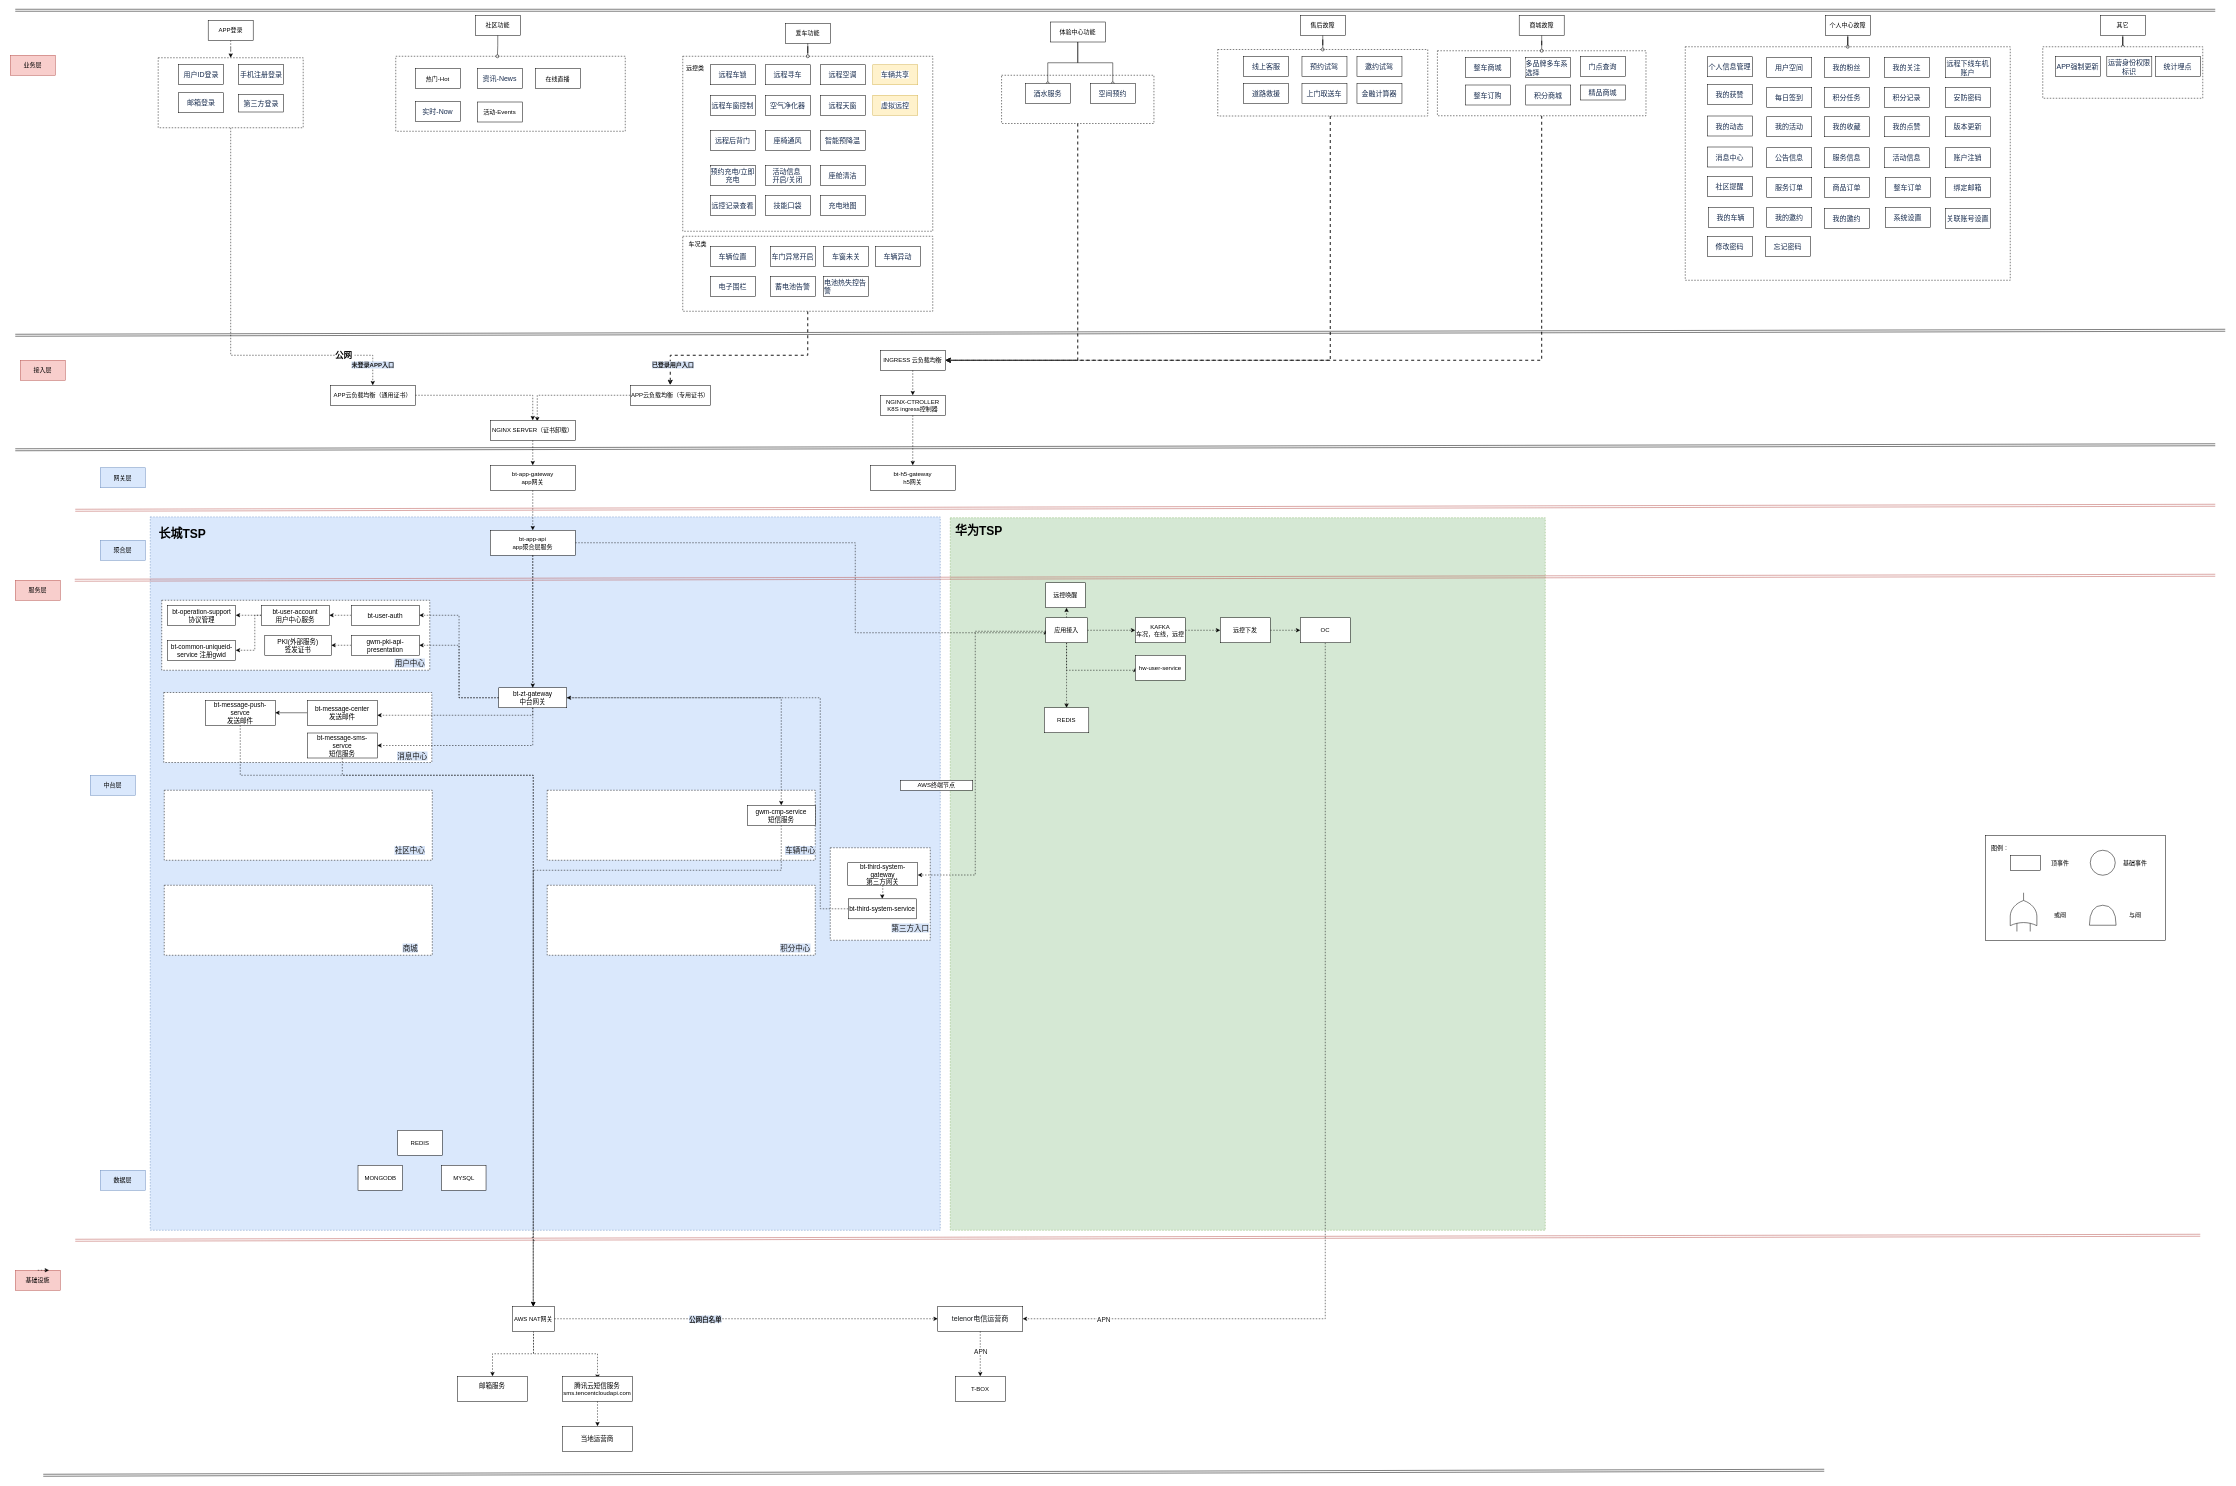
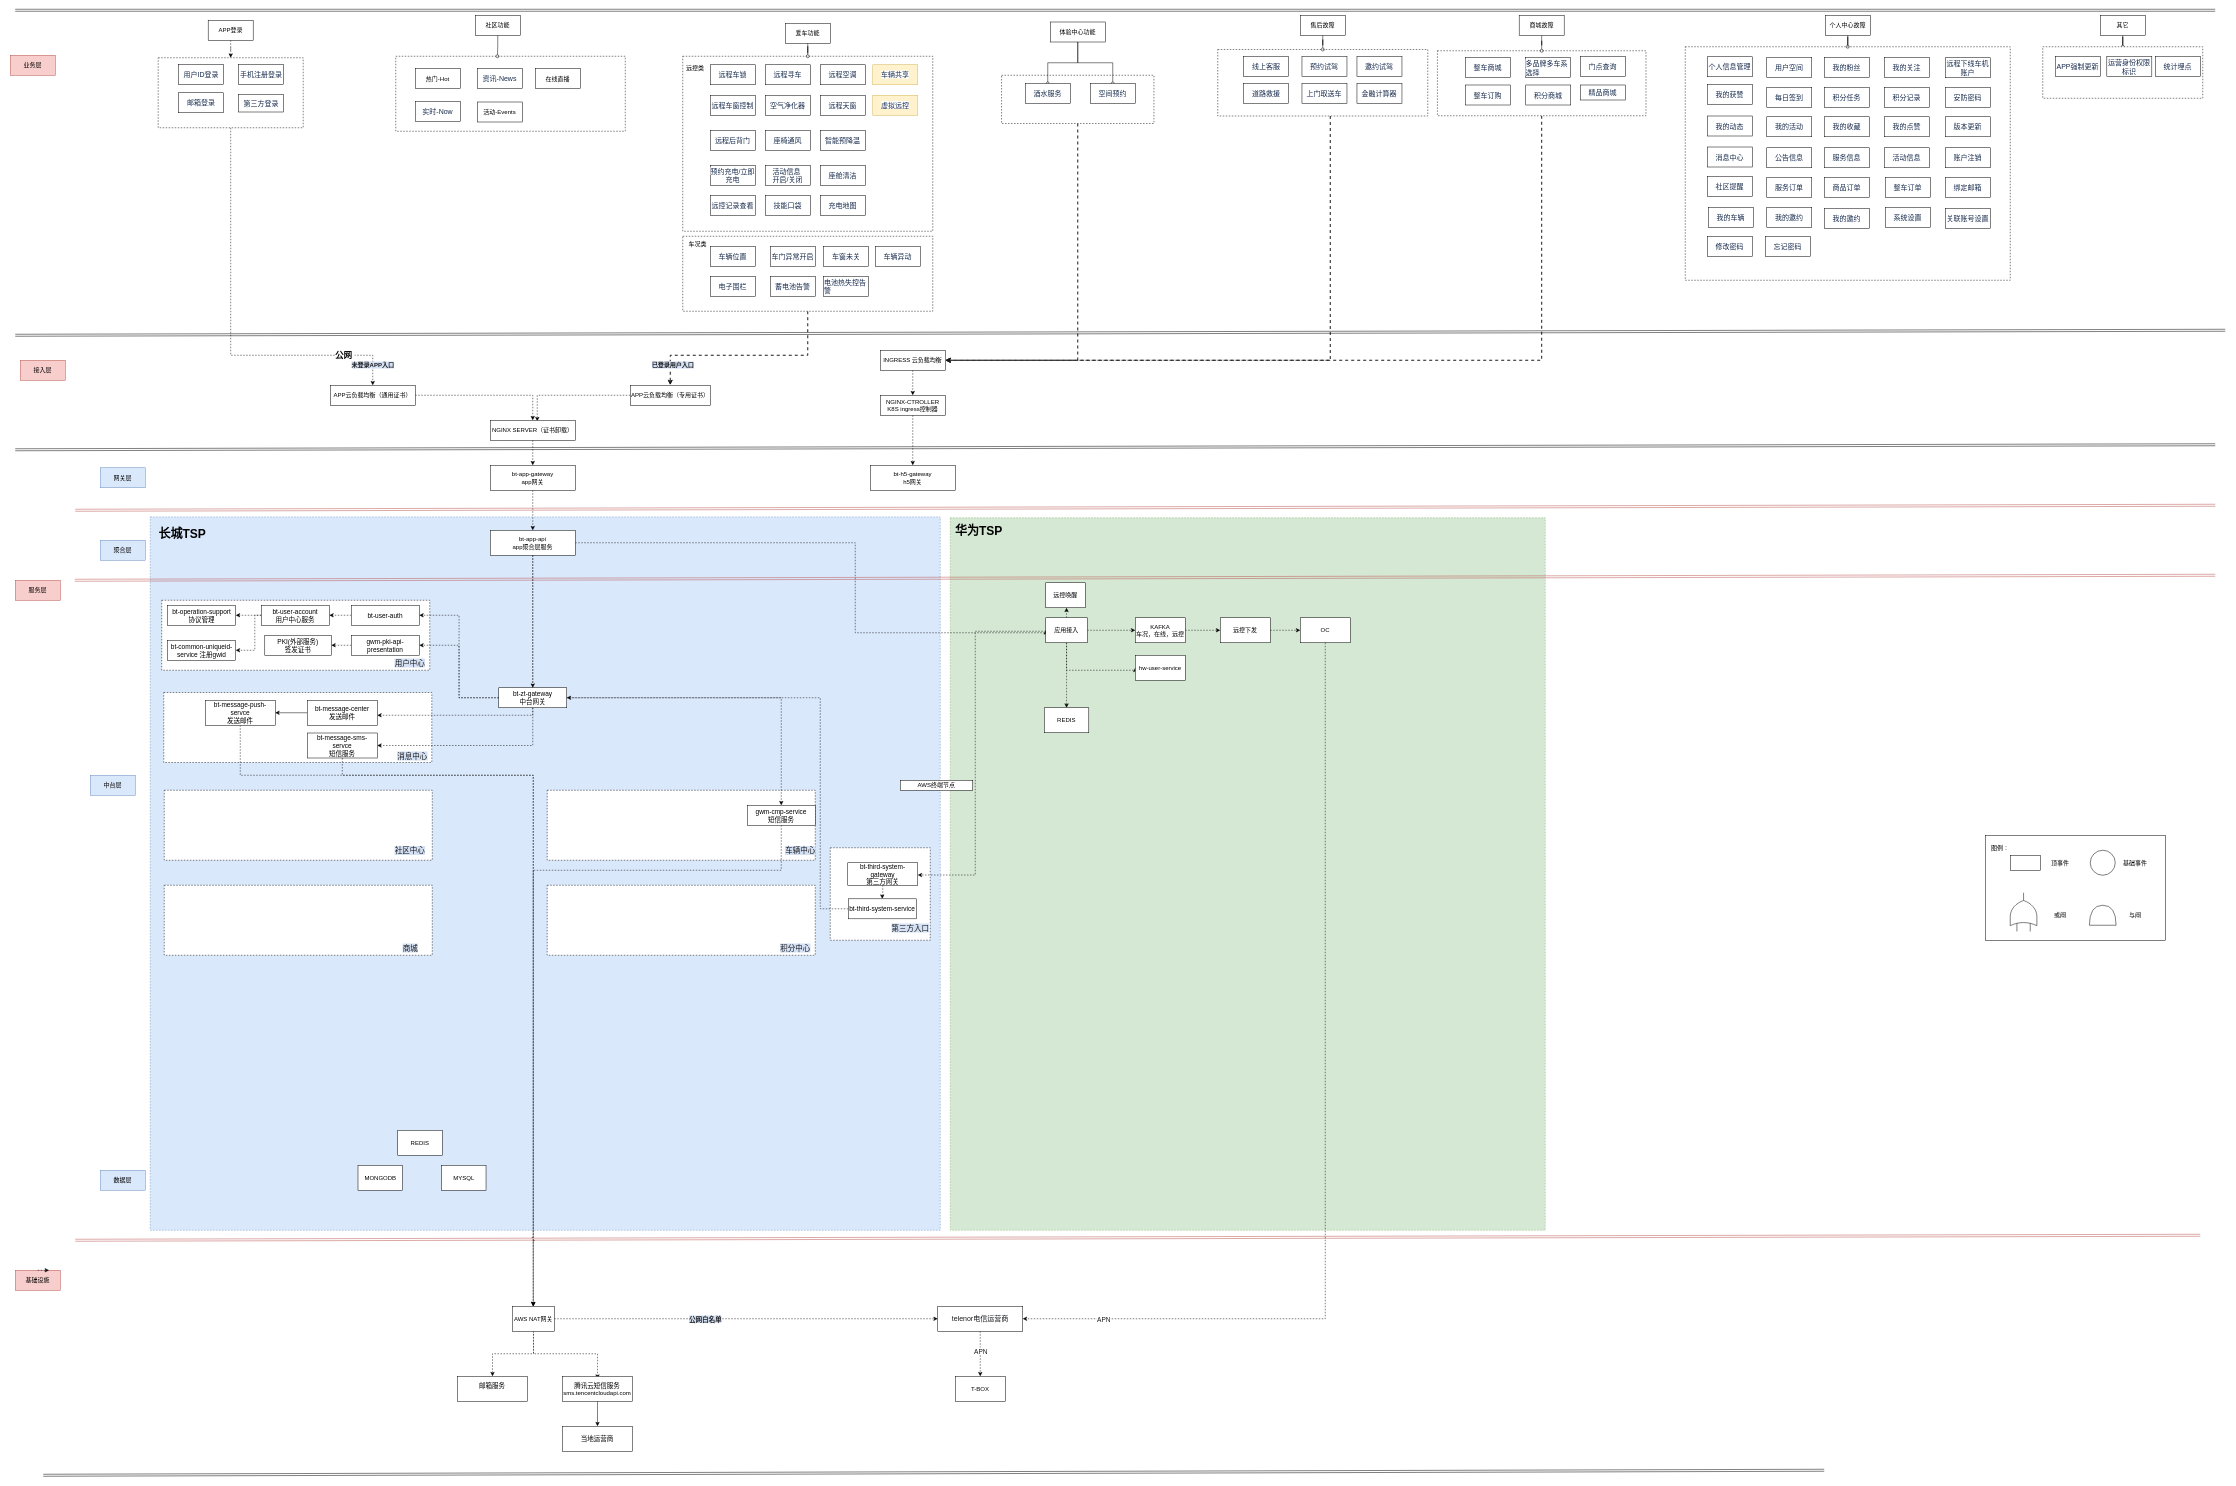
edge "腾讯云短信服务 sms.tencentcloudapi.com" -> "当地运营商": style dashed -> solid
